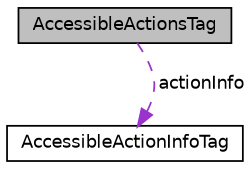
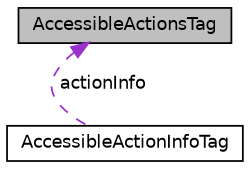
edge "AccessibleActionsTag" -> "AccessibleActionInfoTag": reversed
